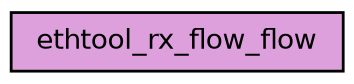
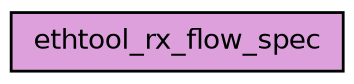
node "ethtool_rx_flow_flow": label "ethtool_rx_flow_flow" -> "ethtool_rx_flow_spec"
